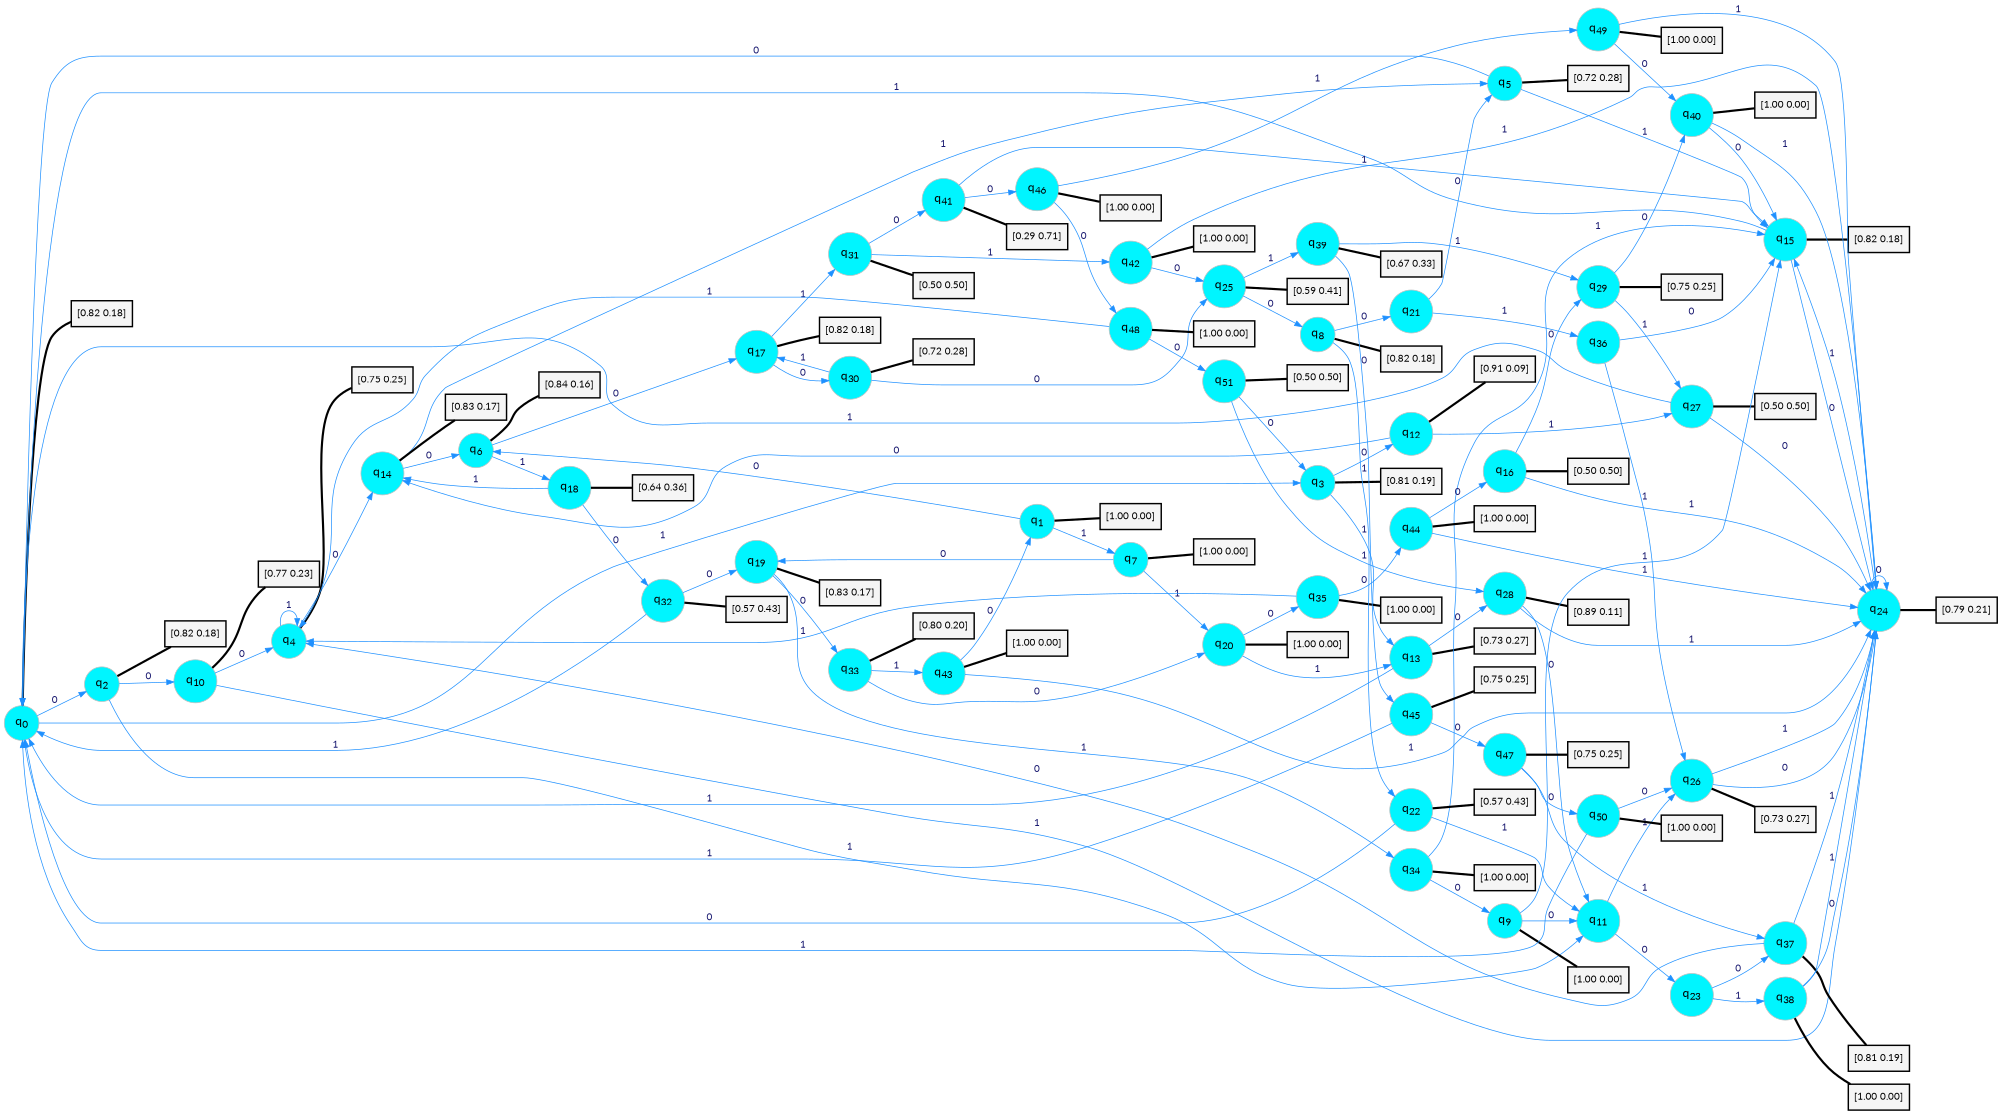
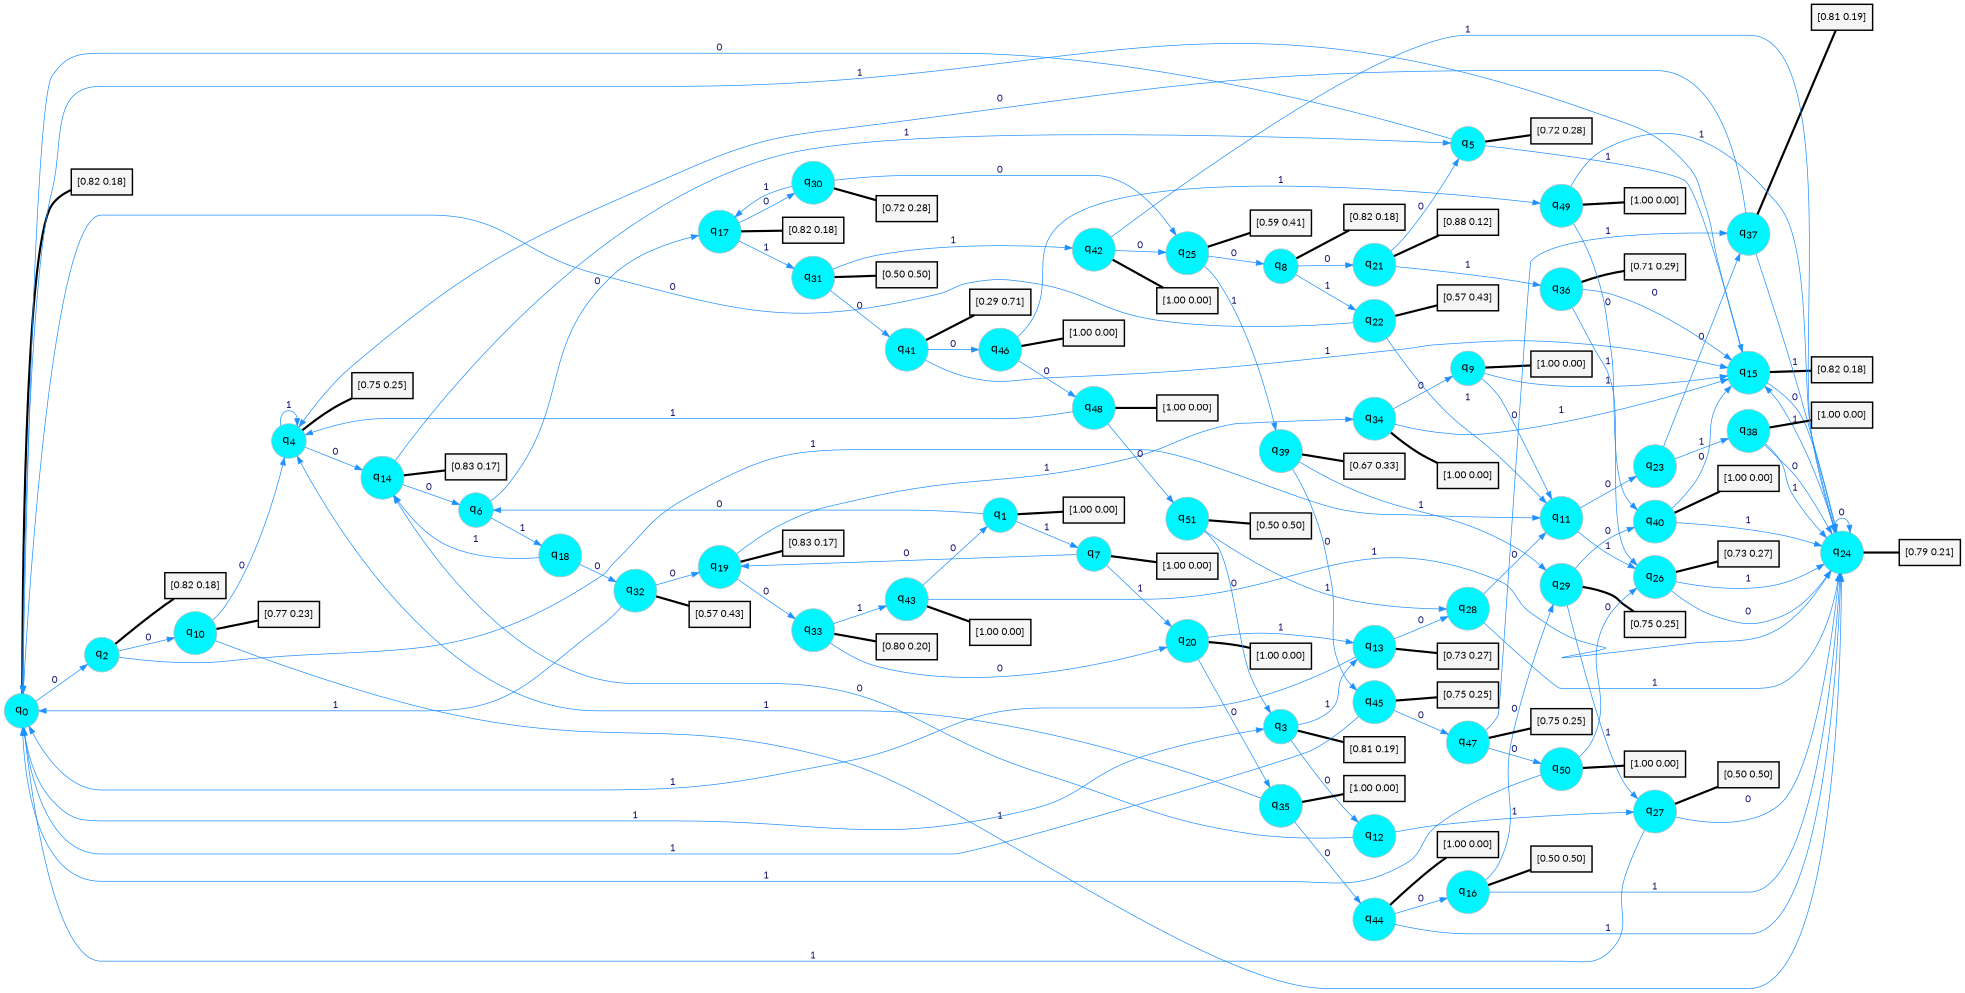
node "[0.88 0.12]": added
node "[0.71 0.29]": added
node "[0.91 0.09]": removed
node "[0.84 0.16]": removed
node "[0.64 0.36]": removed
node "[0.89 0.11]": removed
